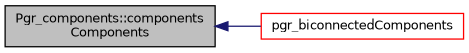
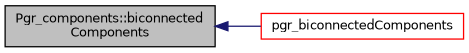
node "Pgr_components::components Components": label "Pgr_components::components Components" -> "Pgr_components::biconnected Components"
